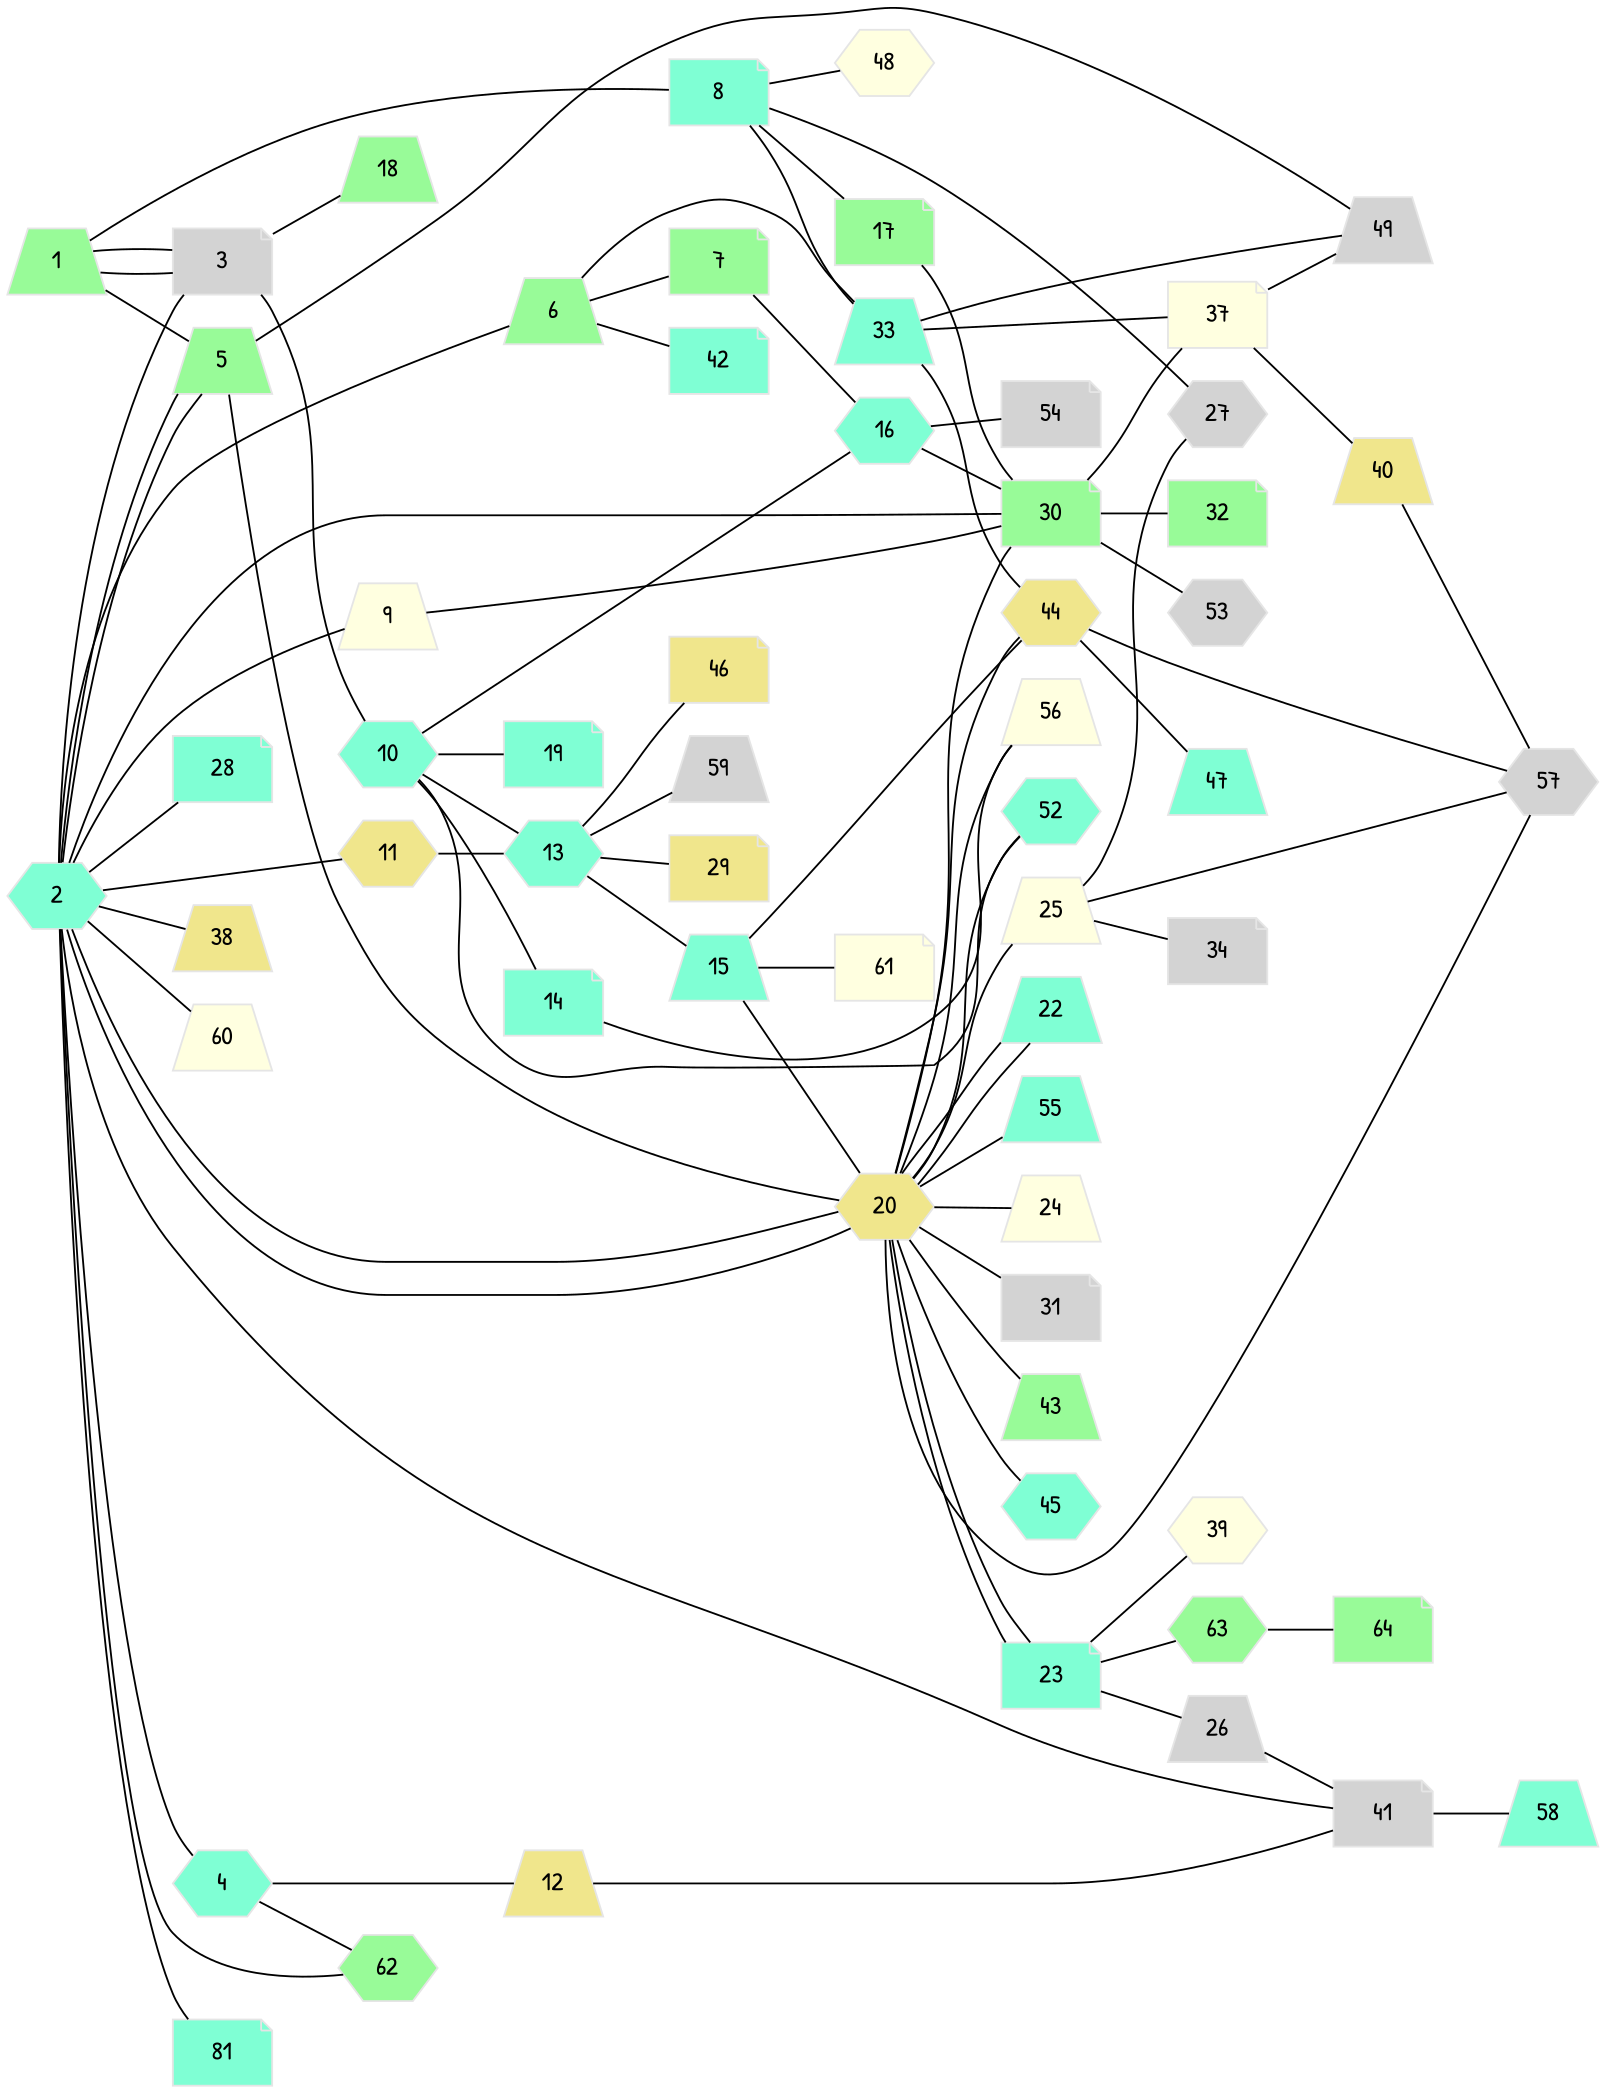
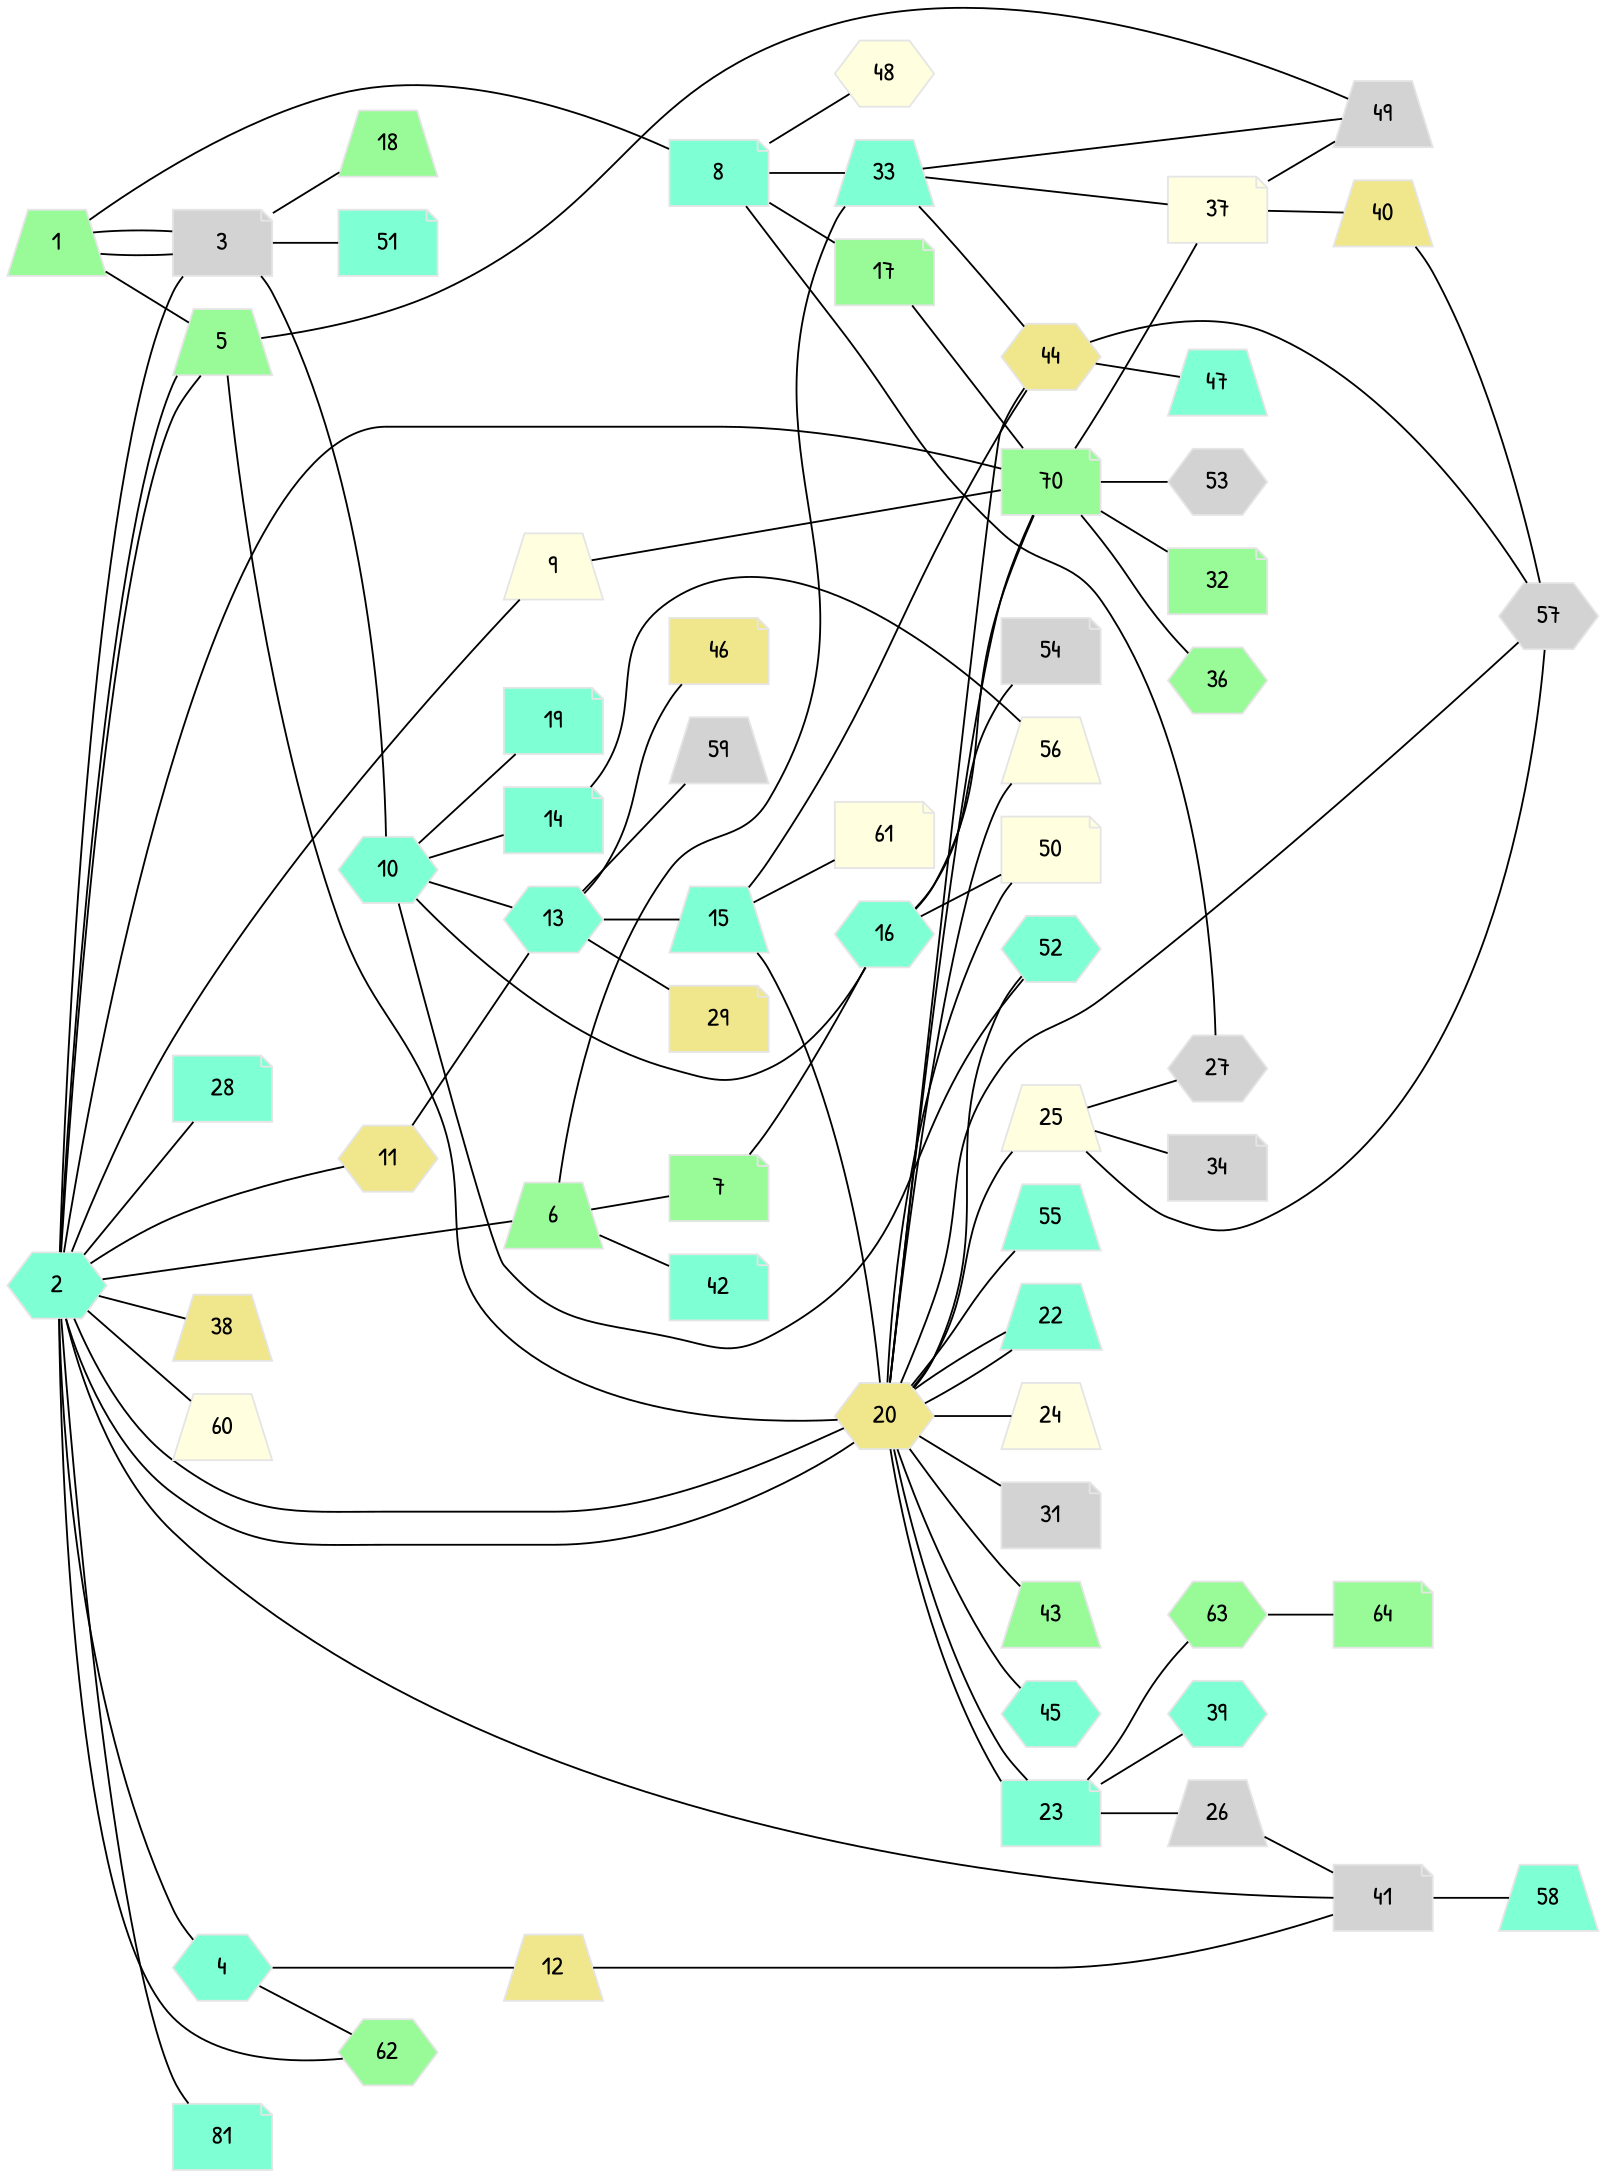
node "51": added
node "30": label "30" -> "70"
node "36": added
node "50": added
node "39": fillcolor lightyellow -> aquamarine
